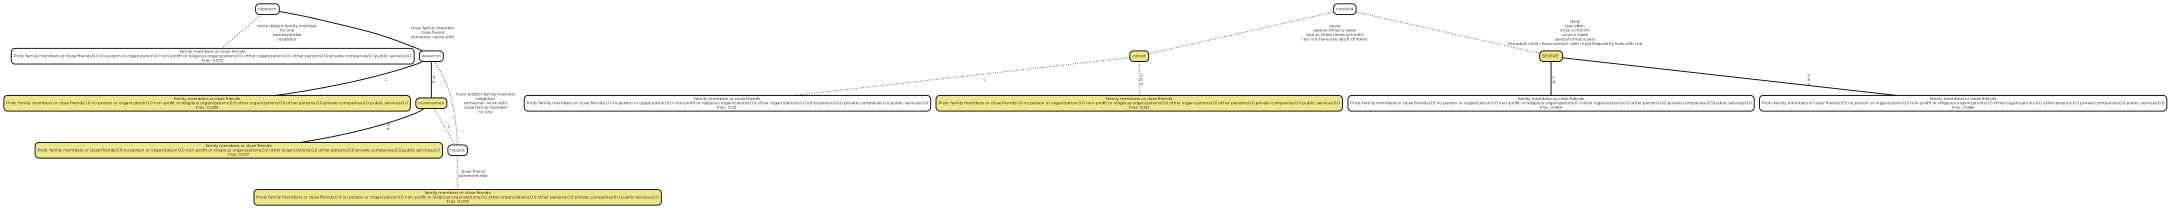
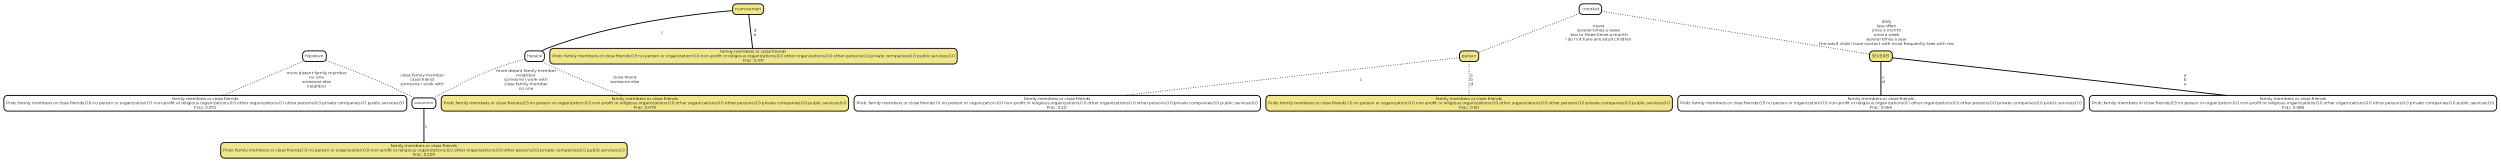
edge "hlpdown" -- "wwwmin": style solid -> dotted
node "cohort": label "cohort" -> "person"
edge "wwwmin" -- "numwomen": removed, label "d e"
edge "numwomen" -- "hlpsick": style dotted -> solid
